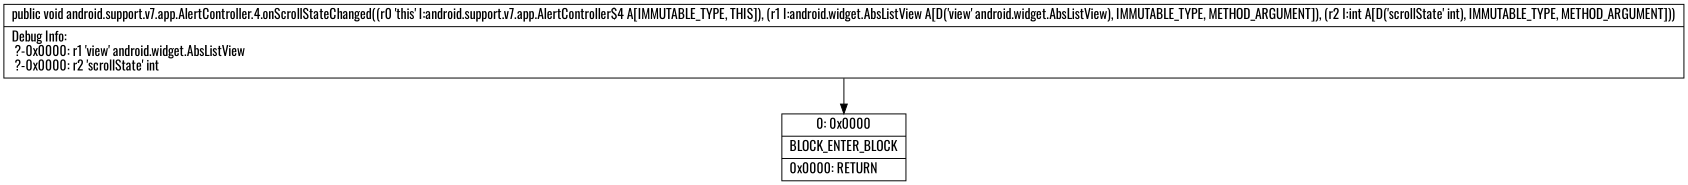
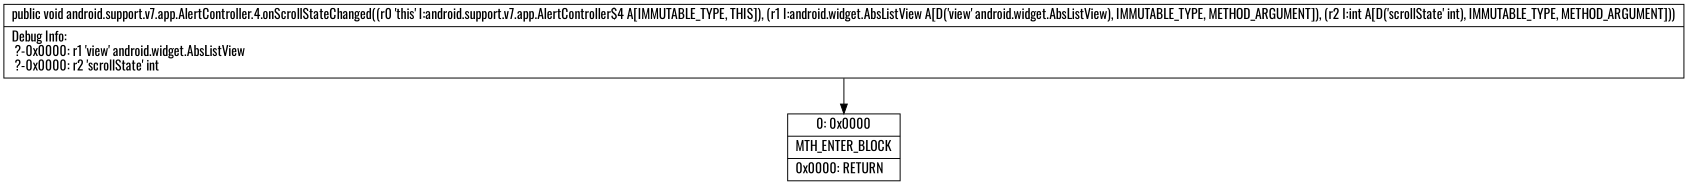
node "0: 0x0000": text "BLOCK_ENTER_BLOCK" -> "MTH_ENTER_BLOCK"
